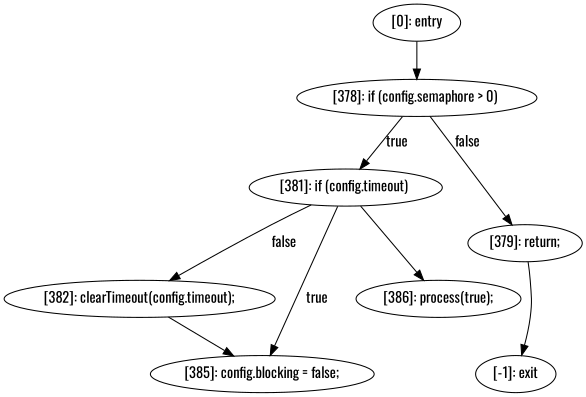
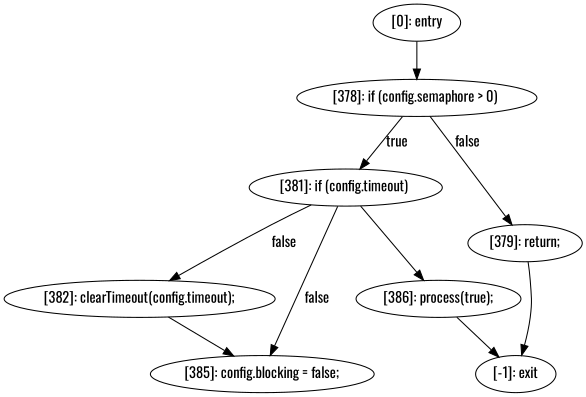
edge "[381]: if (config.timeout)" -> "[385]: config.blocking = false;": label "true" -> "false"
edge "[386]: process(true);" -> "[-1]: exit": added
